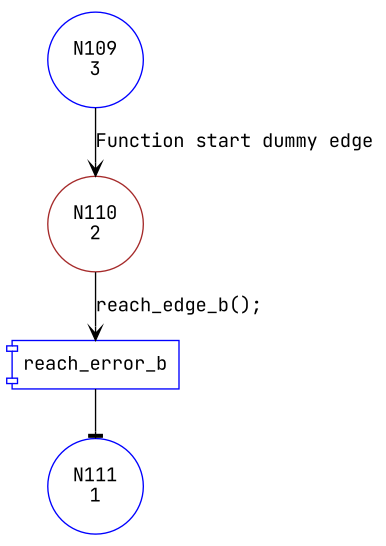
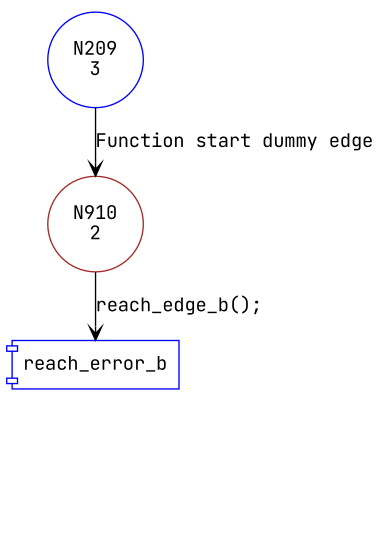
node "N109 3": label "N109 3" -> "N209 3"
node "N110 2": label "N110 2" -> "N910 2"
node "N111 1": removed
